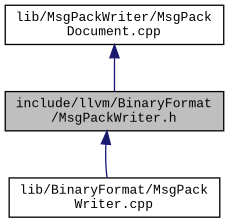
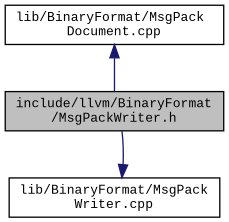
node "lib/MsgPackWriter/MsgPack Document.cpp": label "lib/MsgPackWriter/MsgPack Document.cpp" -> "lib/BinaryFormat/MsgPack Document.cpp"
edge "lib/BinaryFormat/MsgPack Writer.cpp" -> "include/llvm/BinaryFormat /MsgPackWriter.h": reversed
